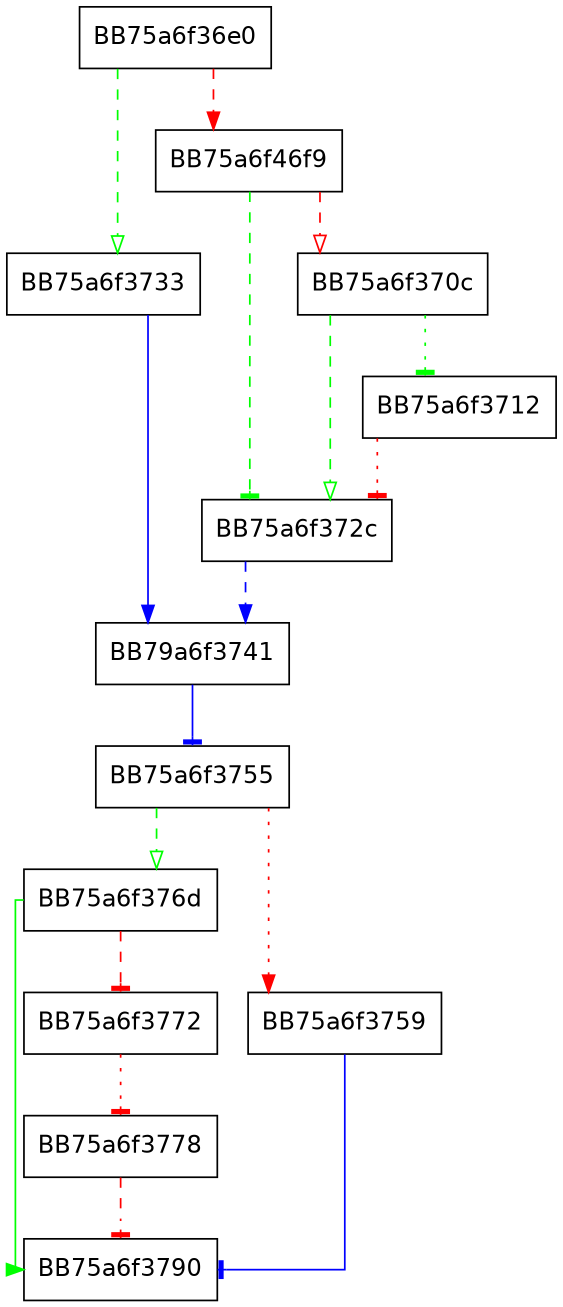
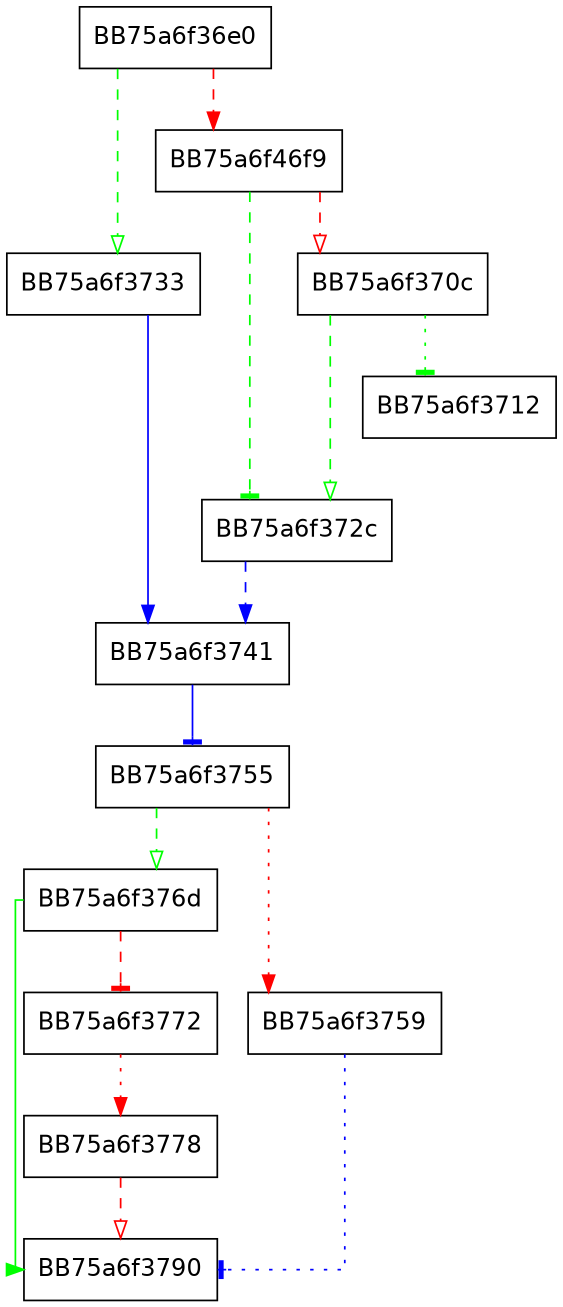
edge "BB75a6f3712" -> "BB75a6f372c": removed
node "BB79a6f3741": label "BB79a6f3741" -> "BB75a6f3741"
edge "BB75a6f3772" -> "BB75a6f3778": arrowhead tee -> normal
edge "BB75a6f3778" -> "BB75a6f3790": arrowhead tee -> onormal
edge "BB75a6f3759" -> "BB75a6f3790": style solid -> dotted
